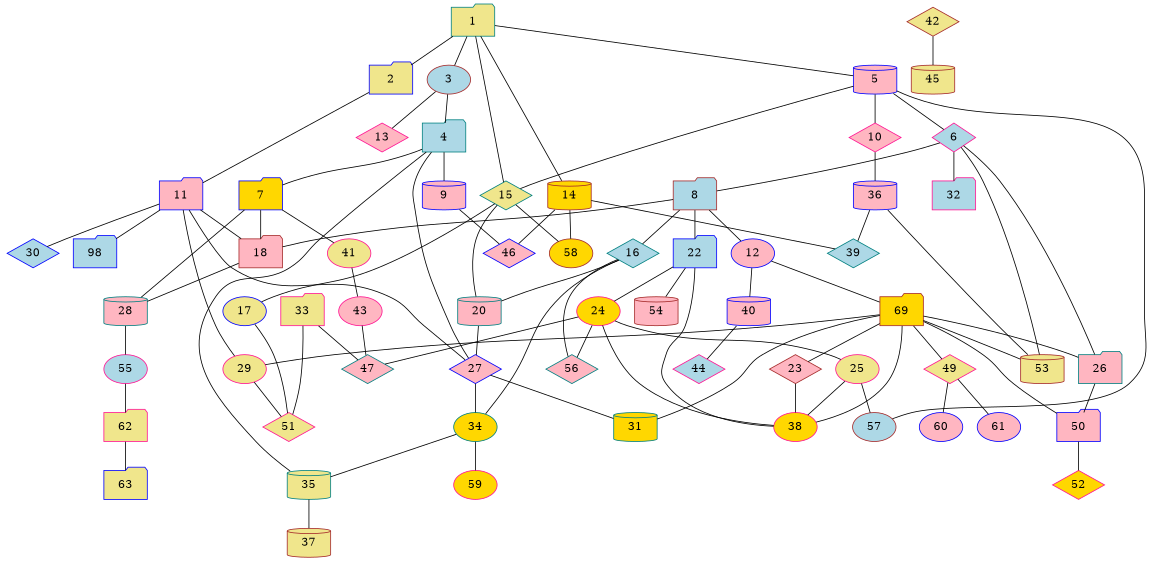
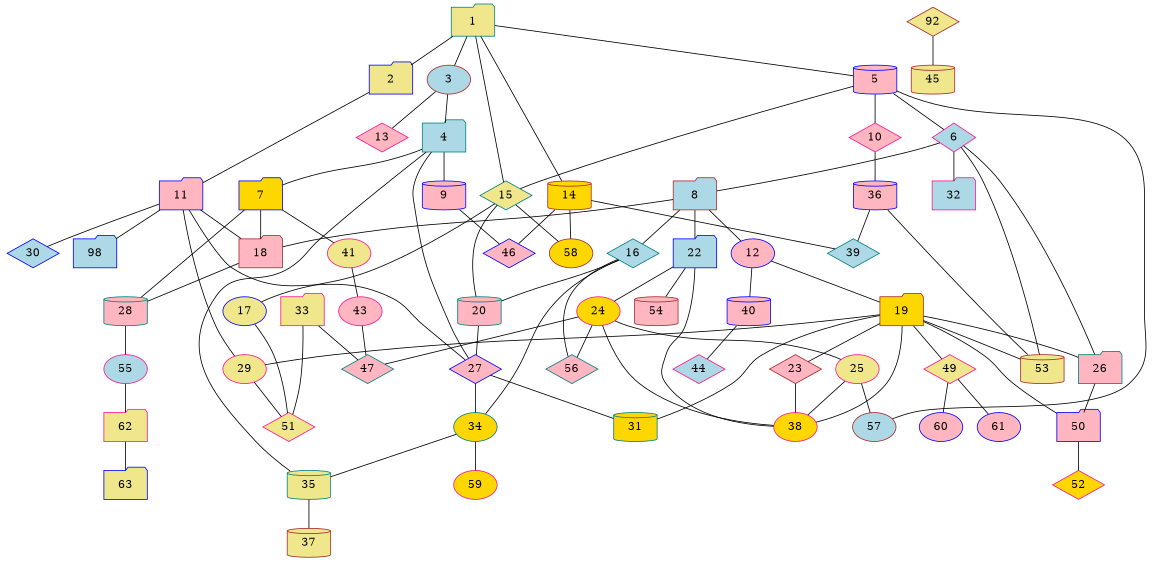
node "42": label "42" -> "92"
node "69": label "69" -> "19"
